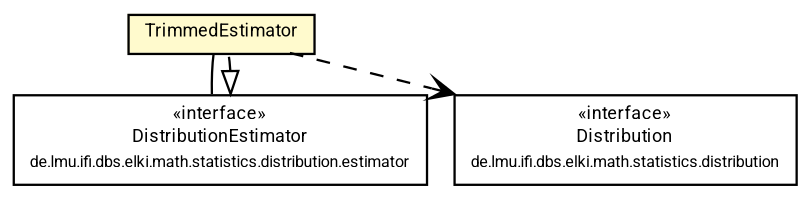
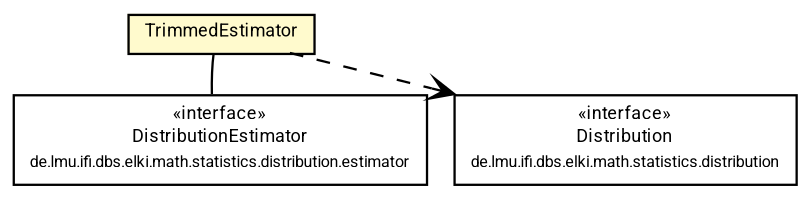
edge "TrimmedEstimator" -> "DistributionEstimator": removed
